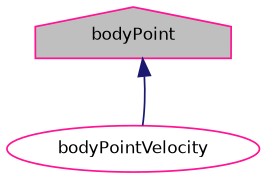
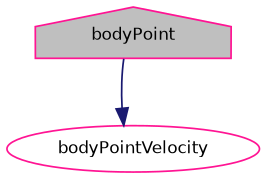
edge "bodyPointVelocity" -> "bodyPoint": reversed
